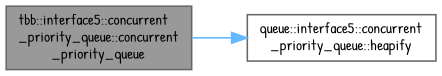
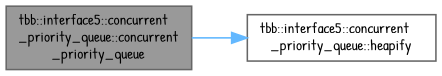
node "queue::interface5::concurrent _priority_queue::heapify": label "queue::interface5::concurrent _priority_queue::heapify" -> "tbb::interface5::concurrent _priority_queue::heapify"
